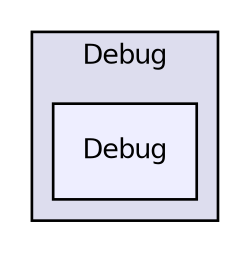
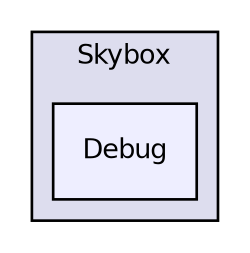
cluster "Debug": label "Debug" -> "Skybox"
